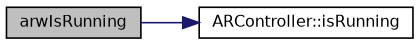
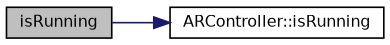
node "arwIsRunning": label "arwIsRunning" -> "isRunning"
